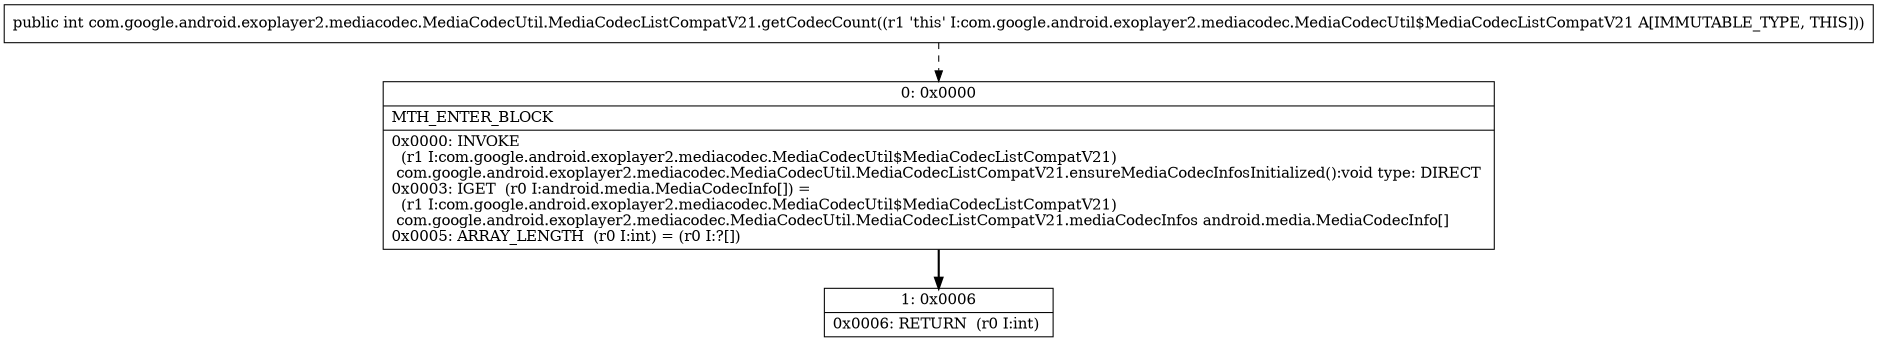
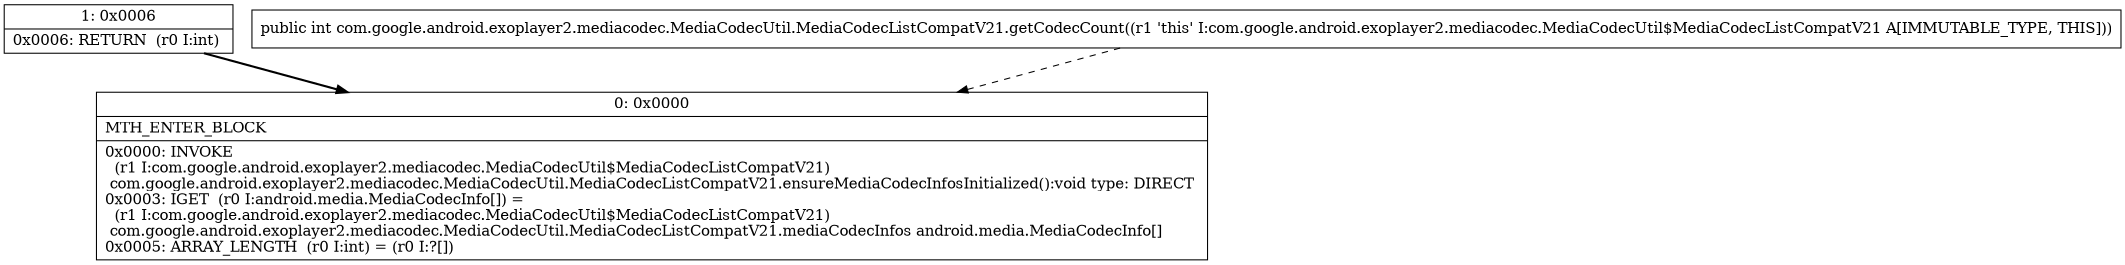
edge "0: 0x0000" -> "1: 0x0006": reversed
